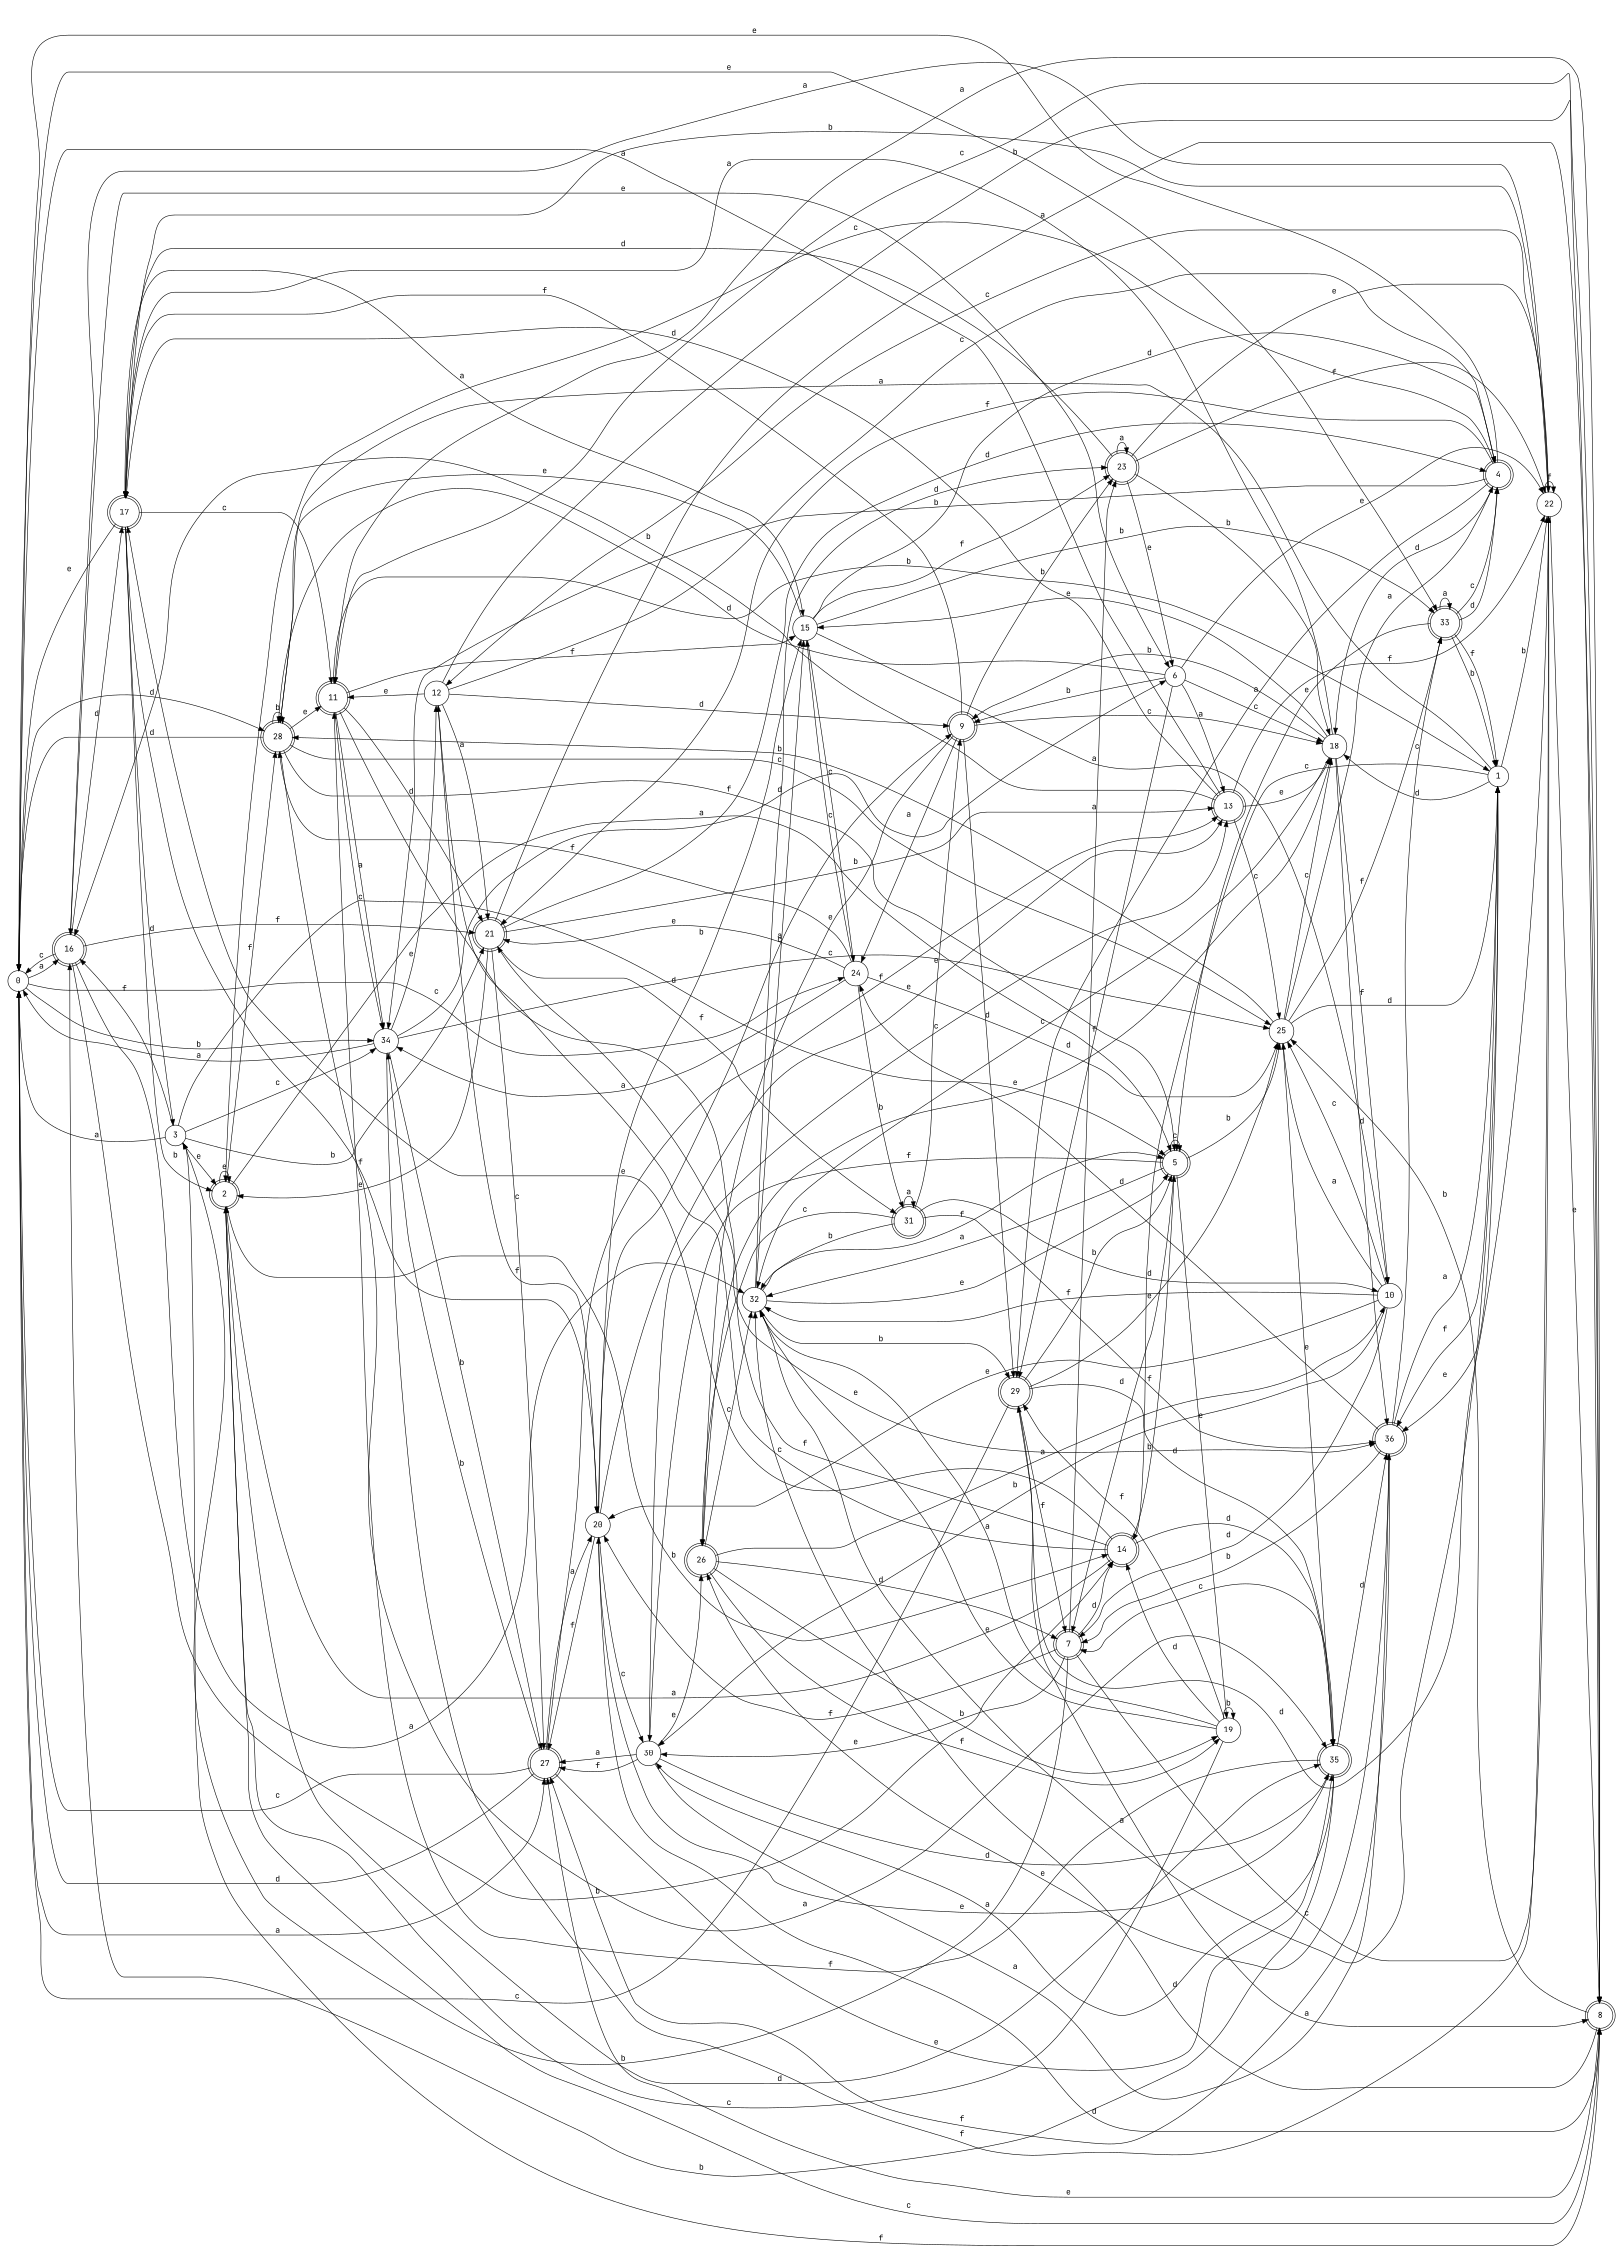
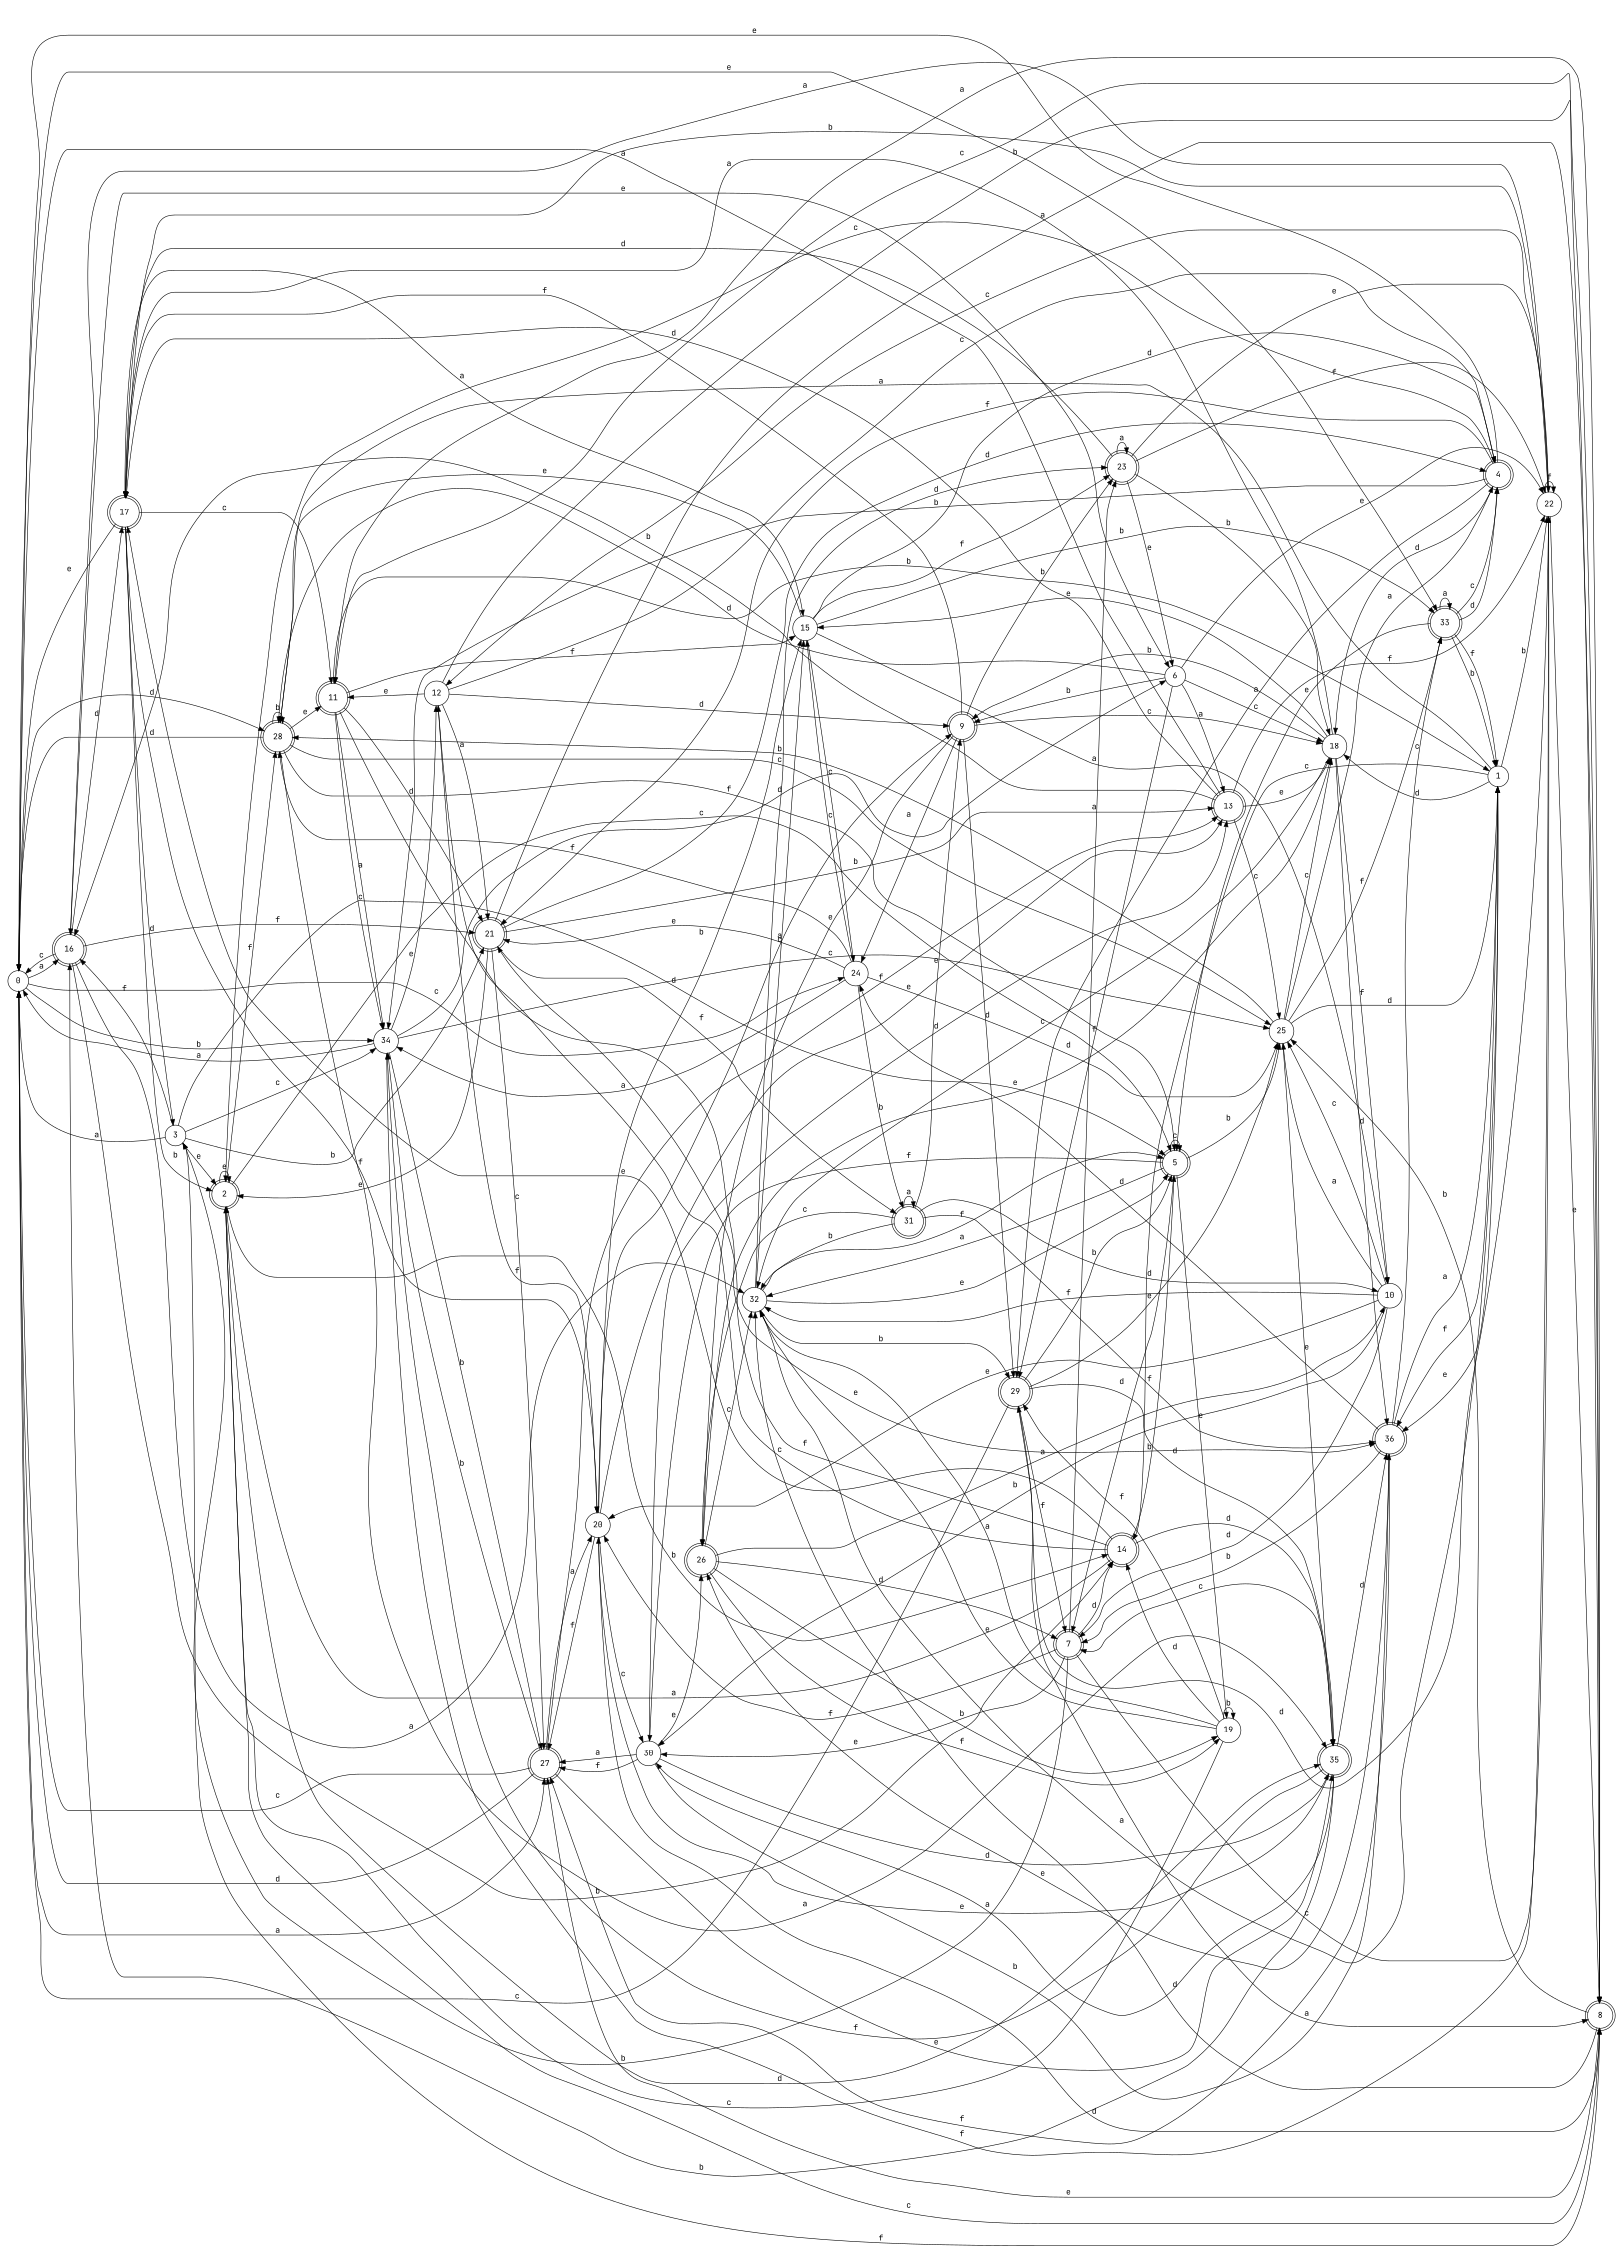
edge "2" -> "5": label "a" -> "c"
edge "30" -> "13": label "c" -> "d"
edge "35" -> "11": now "35" -> "34"
edge "30" -> "36": label "a" -> "b"
